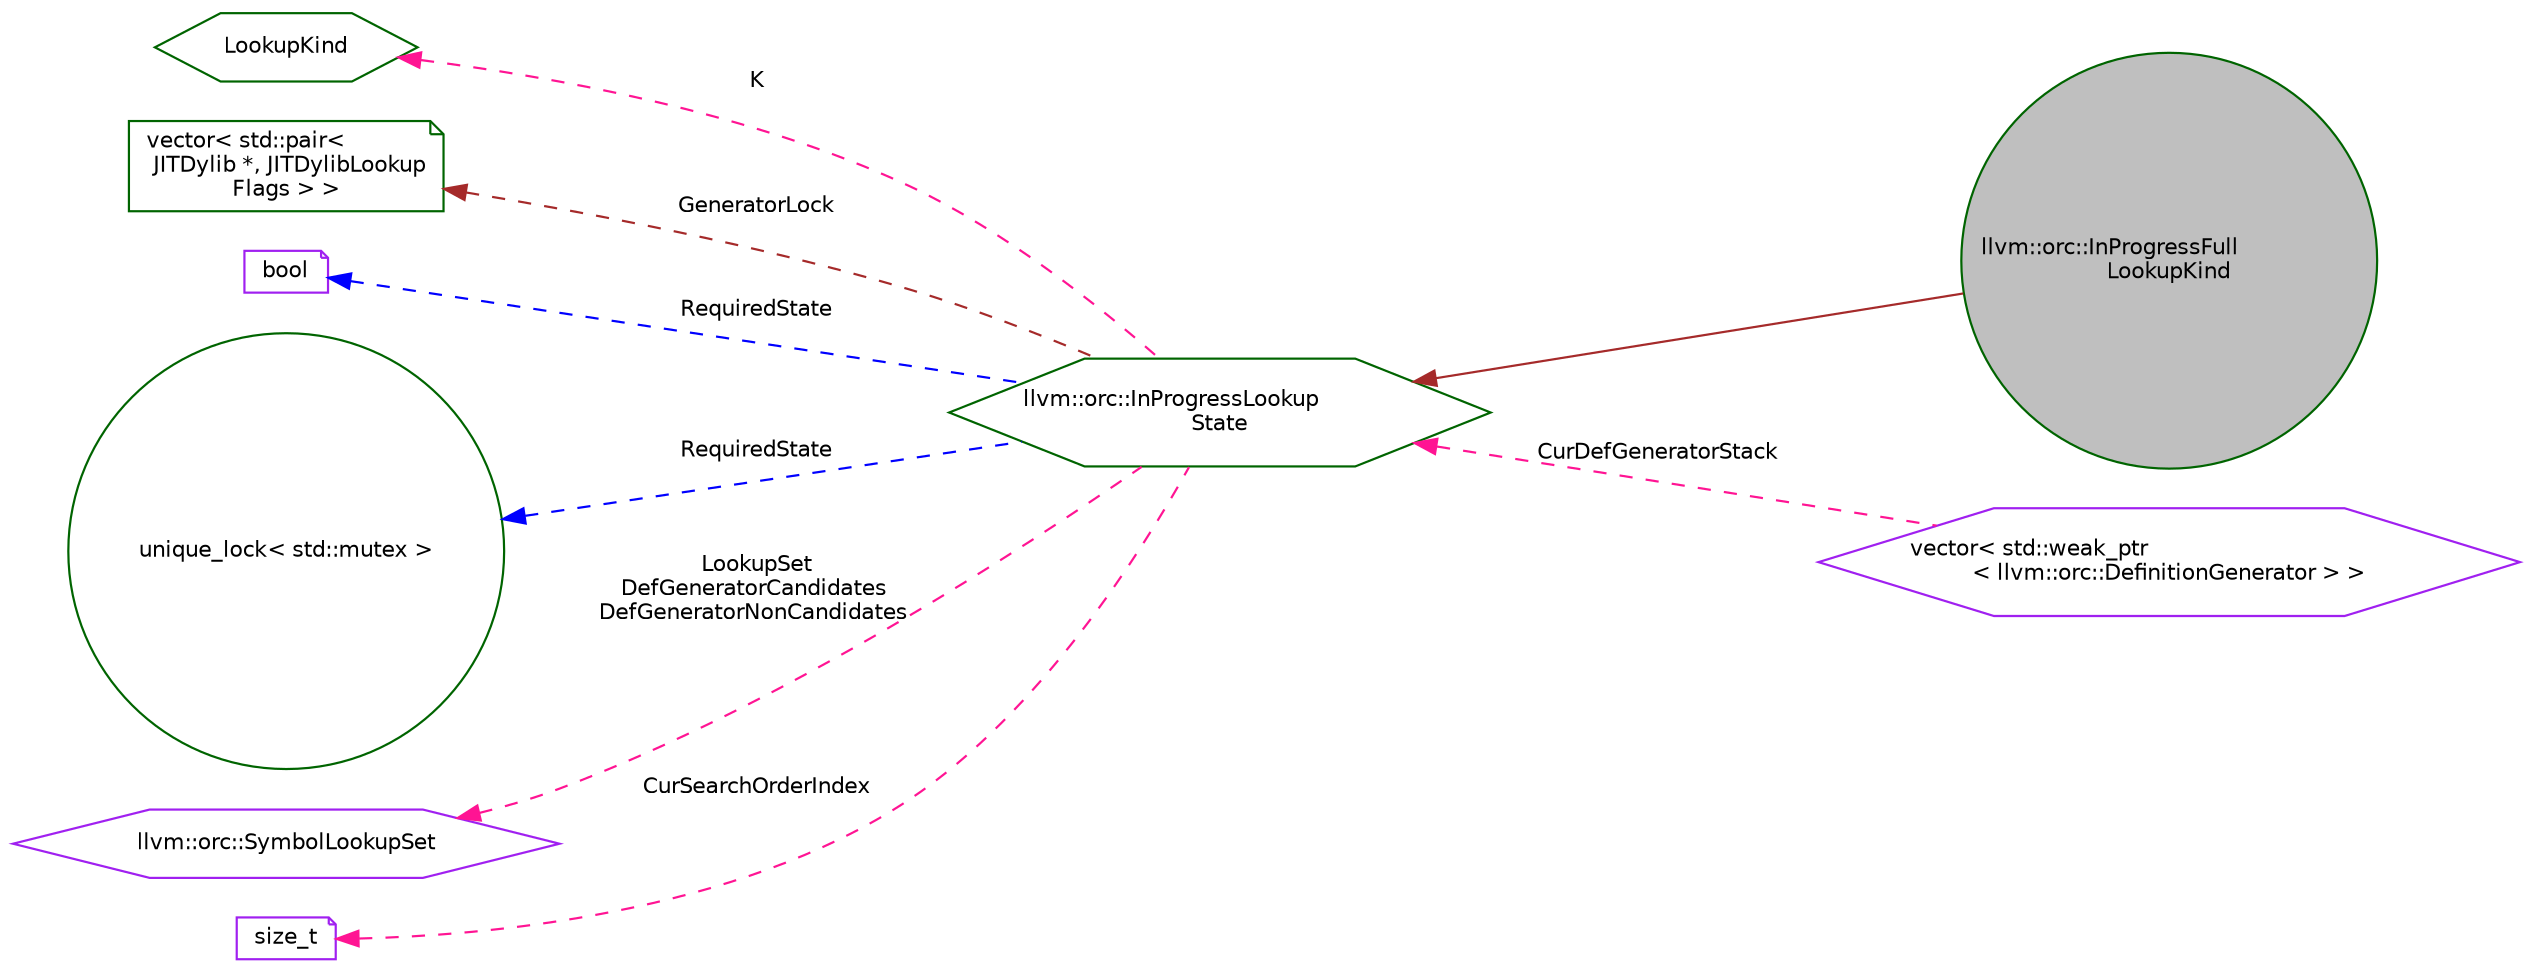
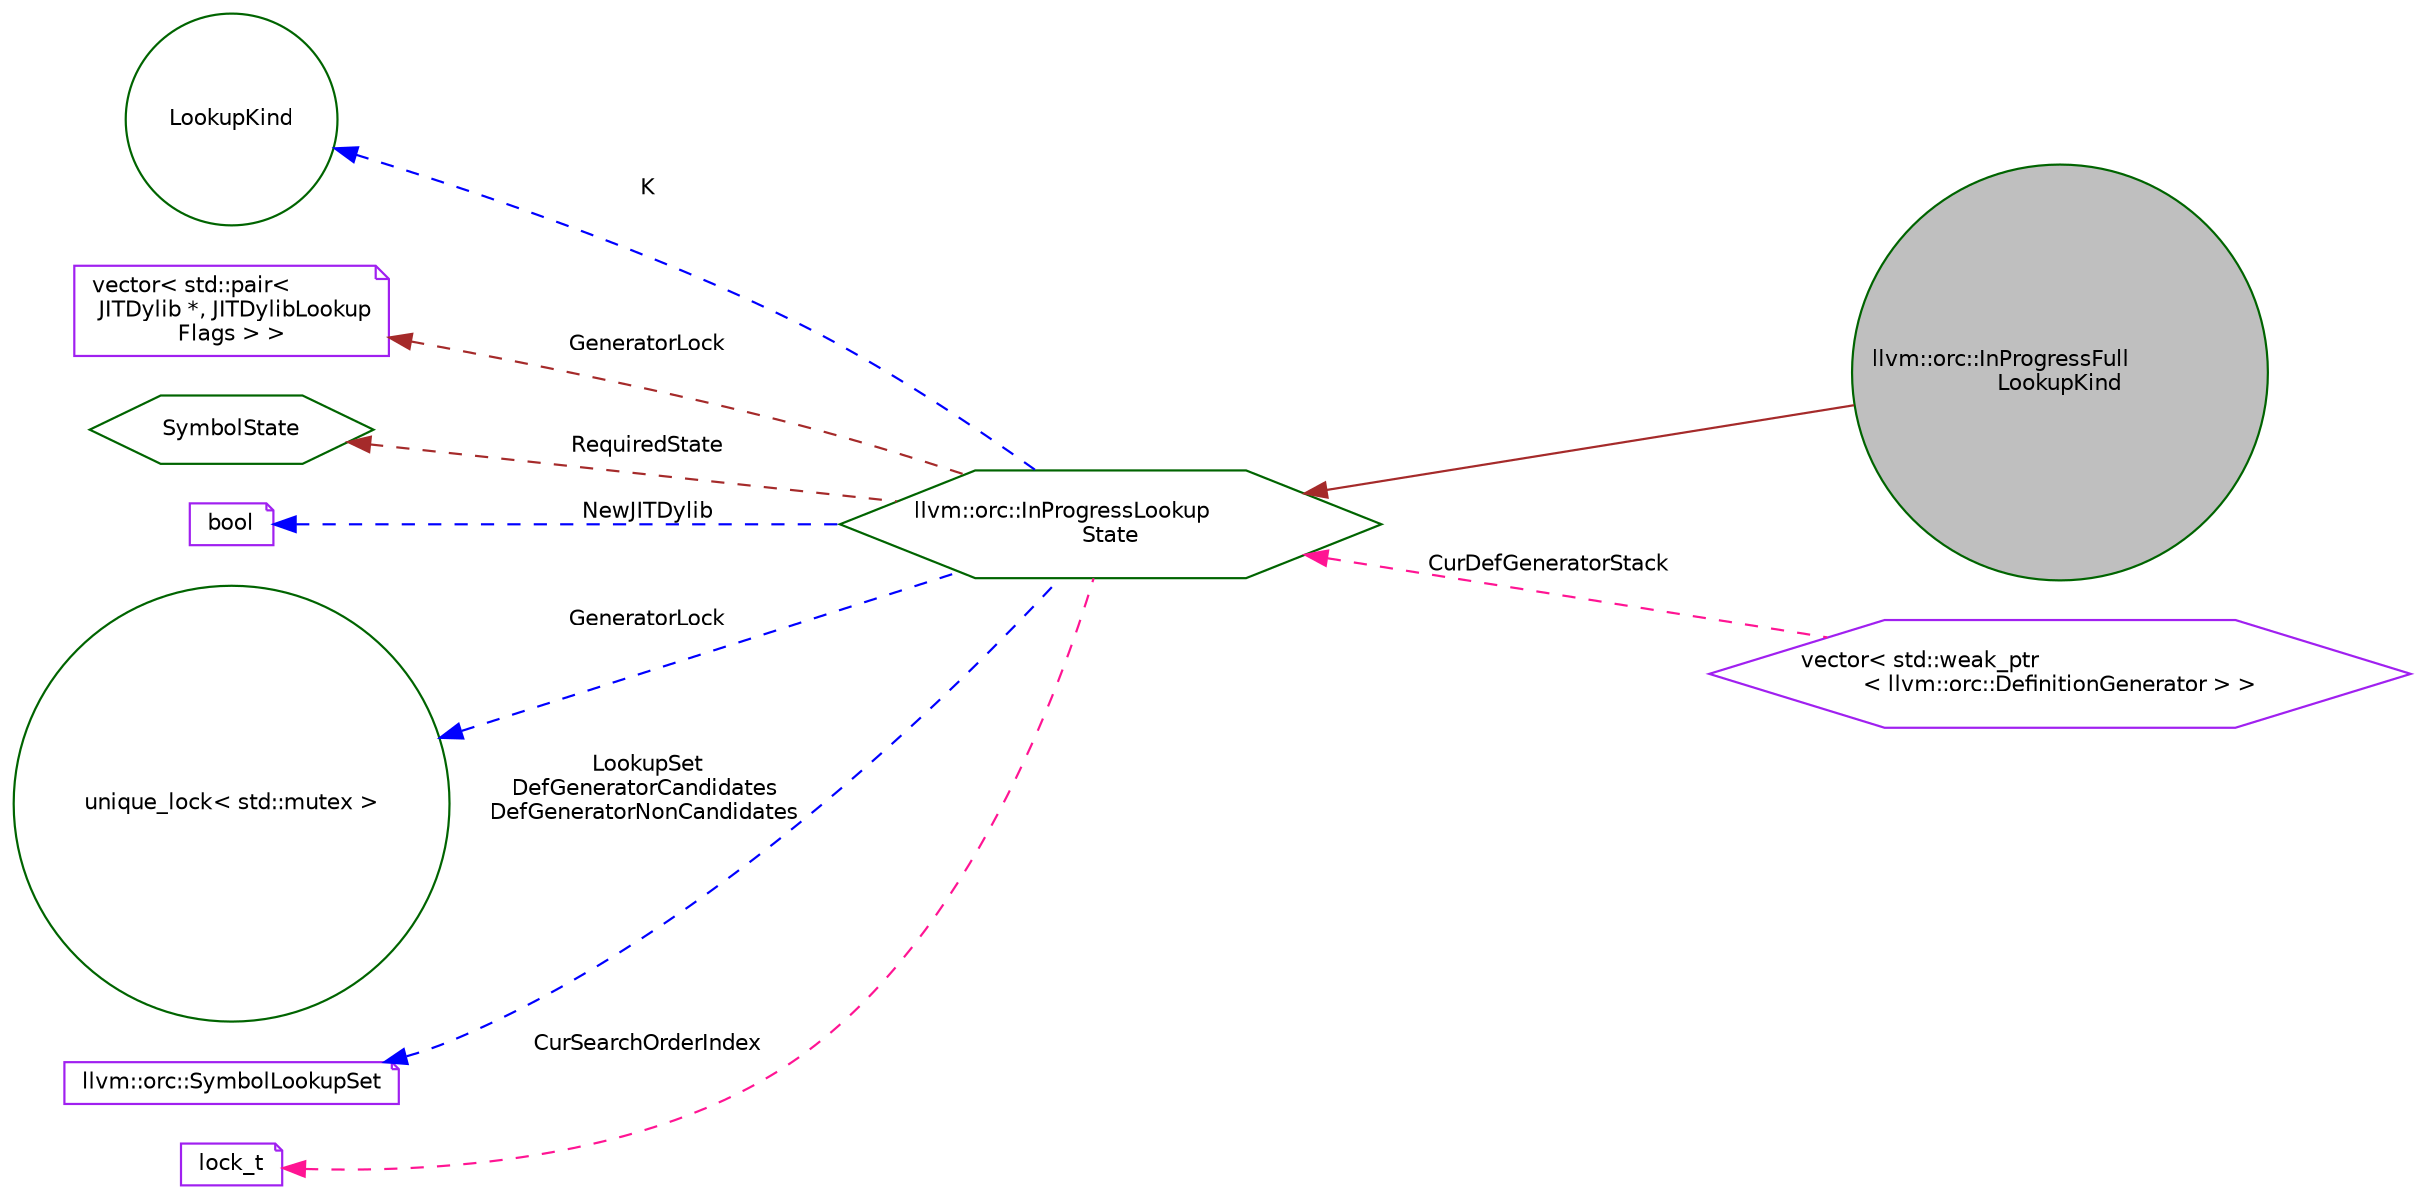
node "LookupKind": shape hexagon -> circle
edge "llvm::orc::InProgressLookup State" -> "LookupKind": color deeppink -> blue
node "vector< std::pair< JITDylib *, JITDylibLookup Flags > >": color darkgreen -> purple
edge "llvm::orc::InProgressLookup State" -> "bool": label " RequiredState" -> " NewJITDylib"
node "SymbolState": added
edge "llvm::orc::InProgressLookup State" -> "unique_lock< std::mutex >": label " RequiredState" -> " GeneratorLock"
edge "llvm::orc::InProgressLookup State" -> "llvm::orc::SymbolLookupSet": color deeppink -> blue
node "llvm::orc::SymbolLookupSet": shape hexagon -> note
node "size_t": label "size_t" -> "lock_t"
